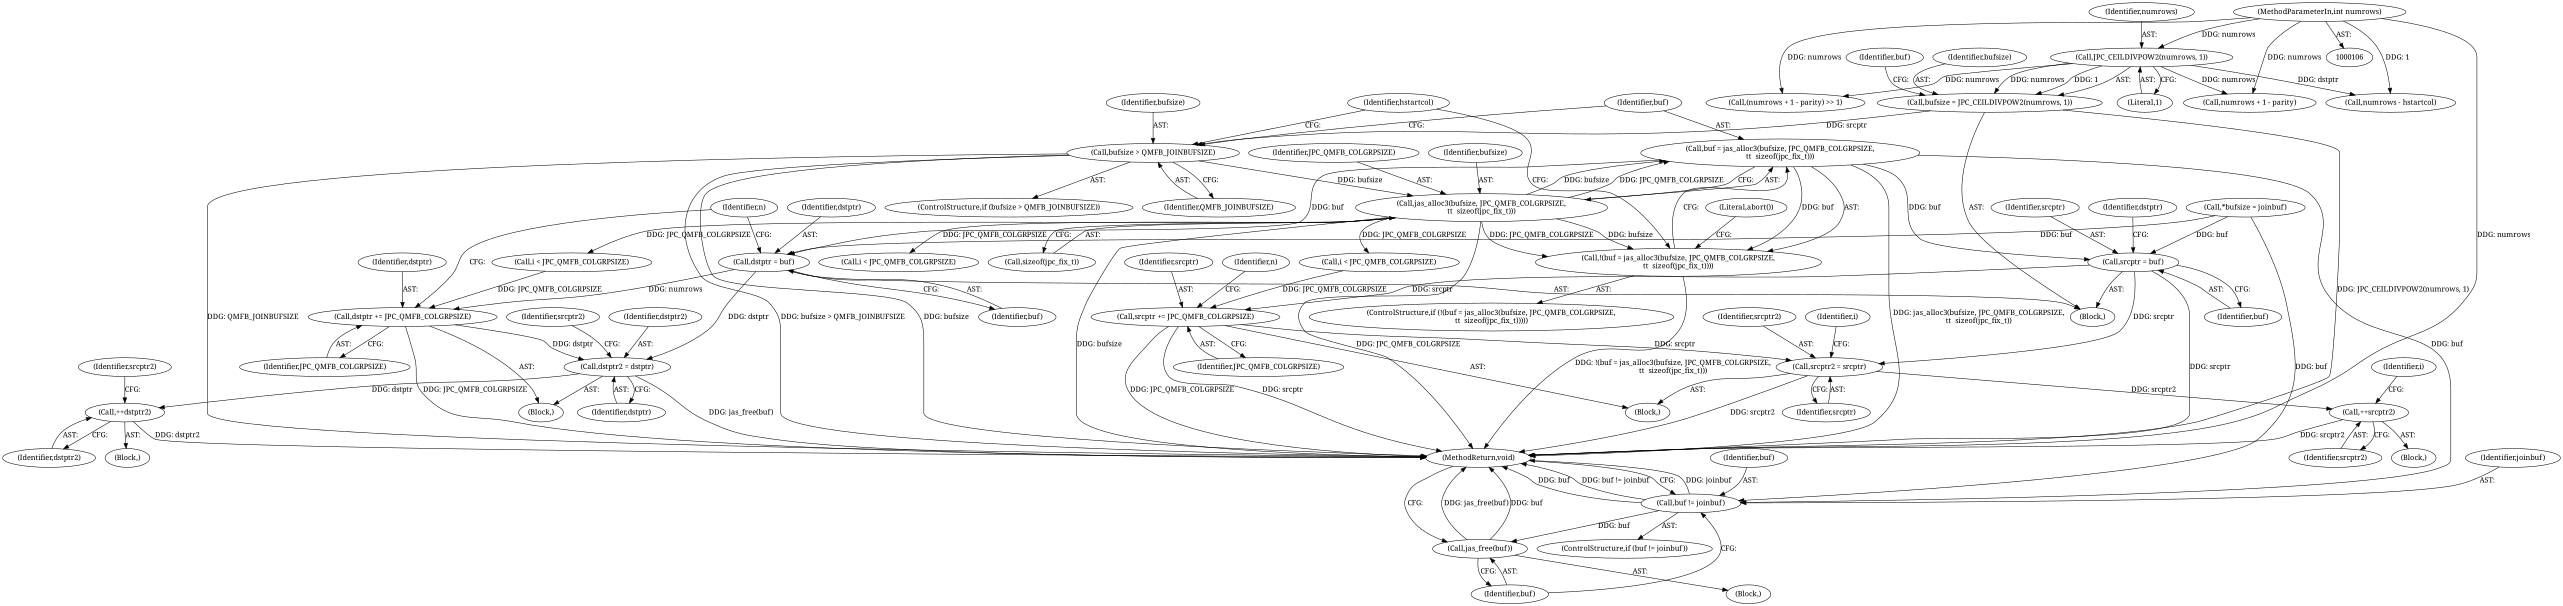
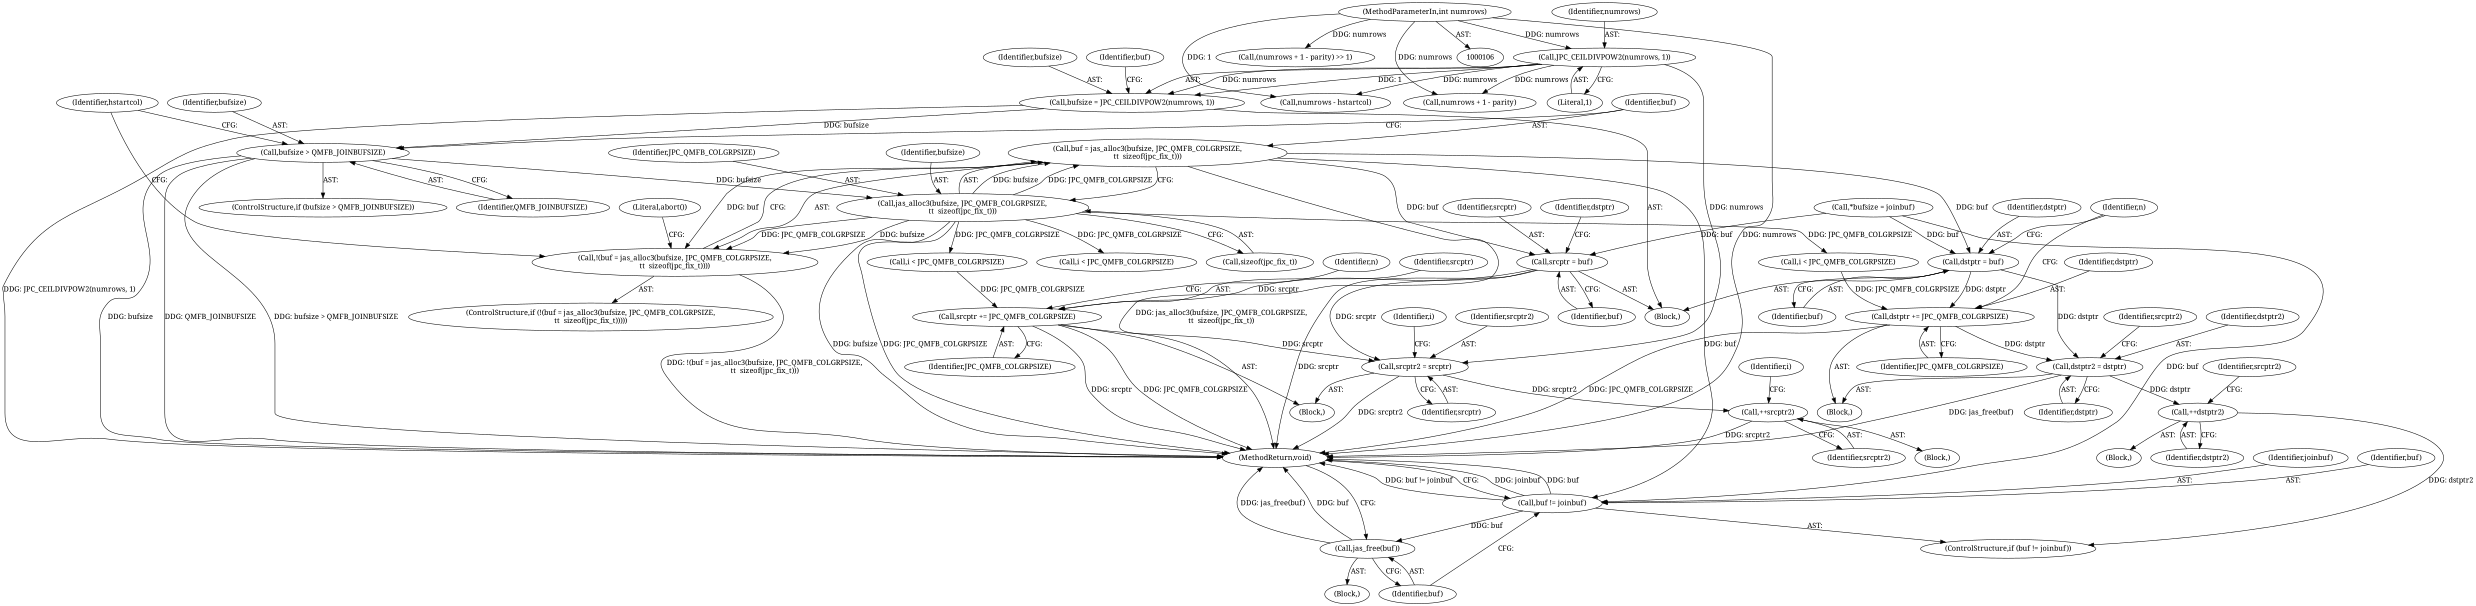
edge "(Call,JPC_CEILDIVPOW2(numrows, 1))" -> "(Call,(numrows + 1 - parity) >> 1)": now "(Call,JPC_CEILDIVPOW2(numrows, 1))" -> "(Call,srcptr2 = srcptr)"
edge "(Call,JPC_CEILDIVPOW2(numrows, 1))" -> "(Call,numrows - hstartcol)": label "DDG: dstptr" -> "DDG: numrows"
edge "(Call,bufsize = JPC_CEILDIVPOW2(numrows, 1))" -> "(Call,bufsize > QMFB_JOINBUFSIZE)": label "DDG: srcptr" -> "DDG: bufsize"
edge "(Call,dstptr = buf)" -> "(Call,dstptr += JPC_QMFB_COLGRPSIZE)": label "DDG: numrows" -> "DDG: dstptr"
edge "(Call,++dstptr2)" -> "(MethodReturn,void)": now "(Call,++dstptr2)" -> "(ControlStructure,if (buf != joinbuf))"
